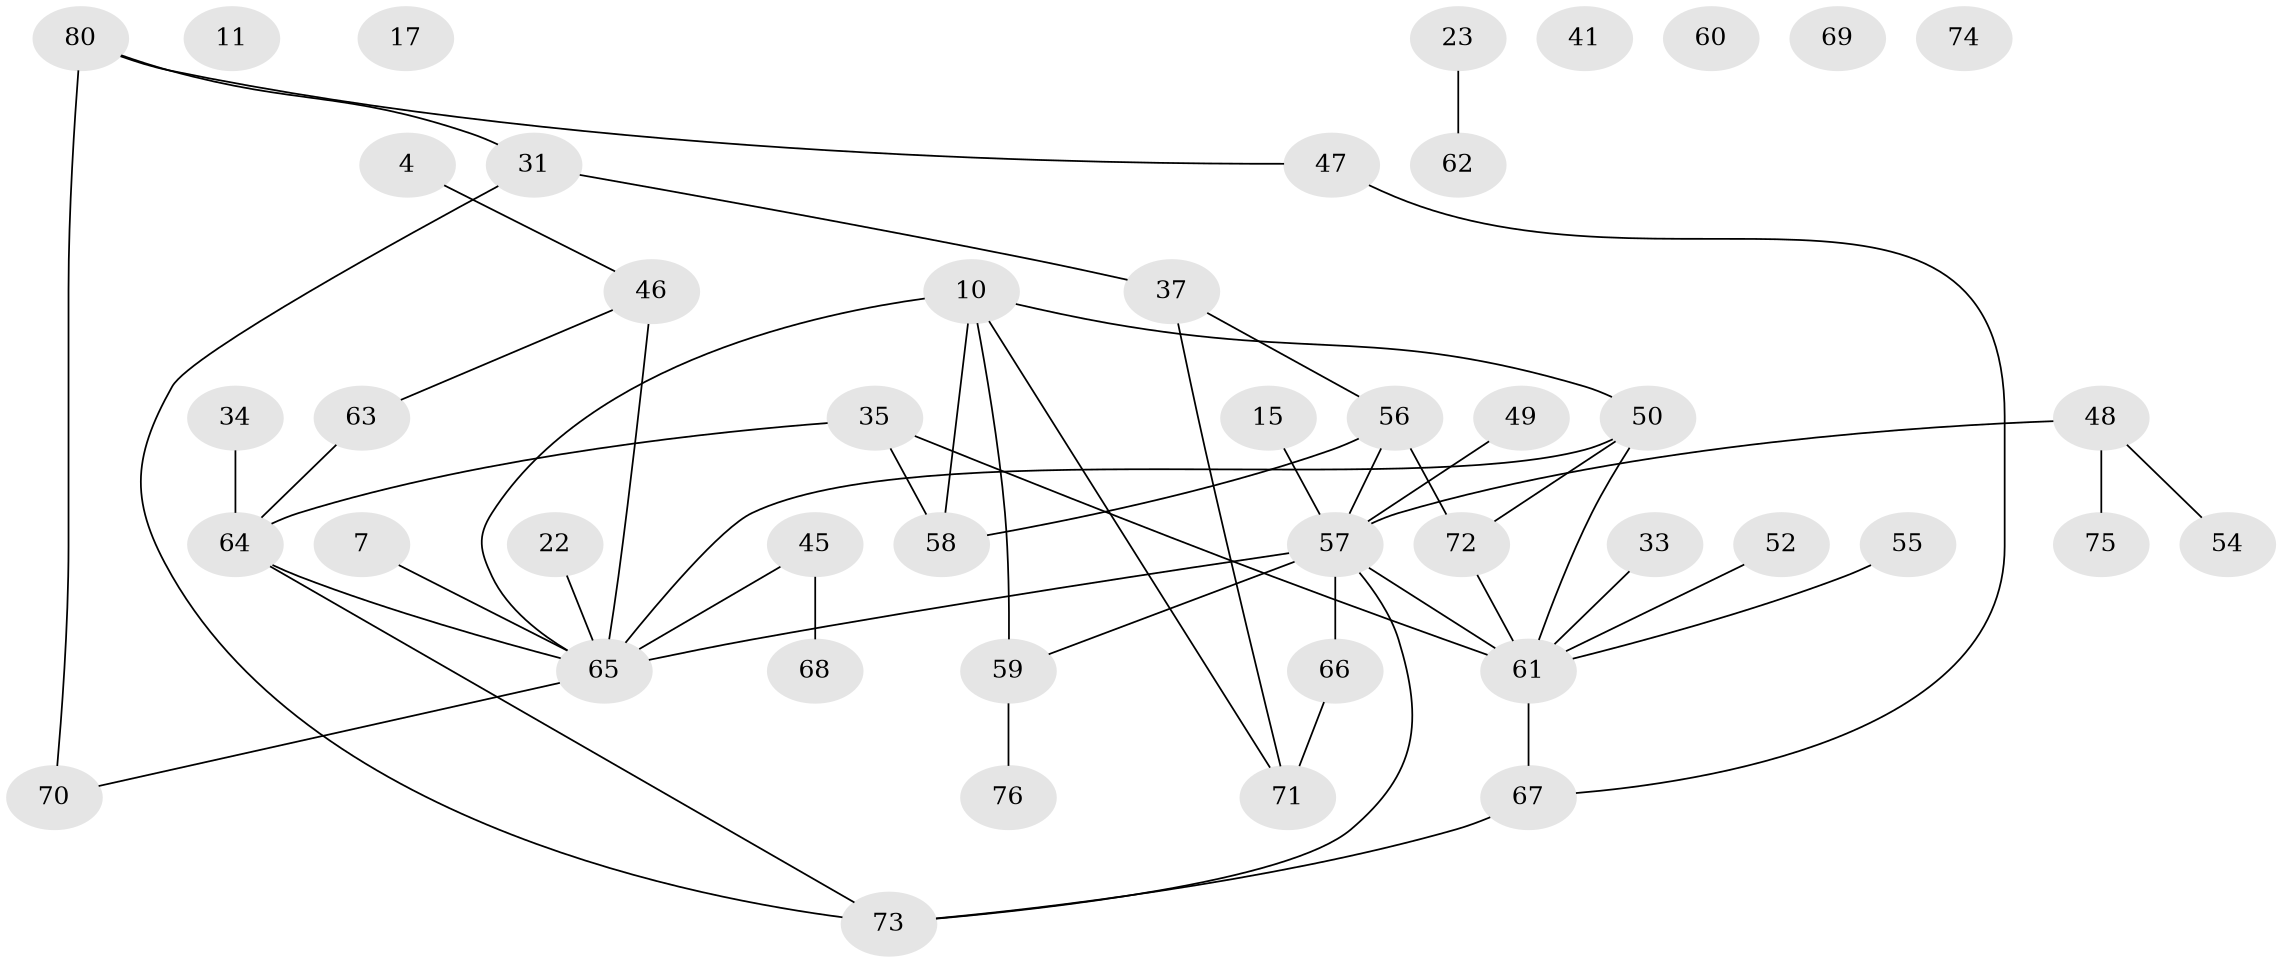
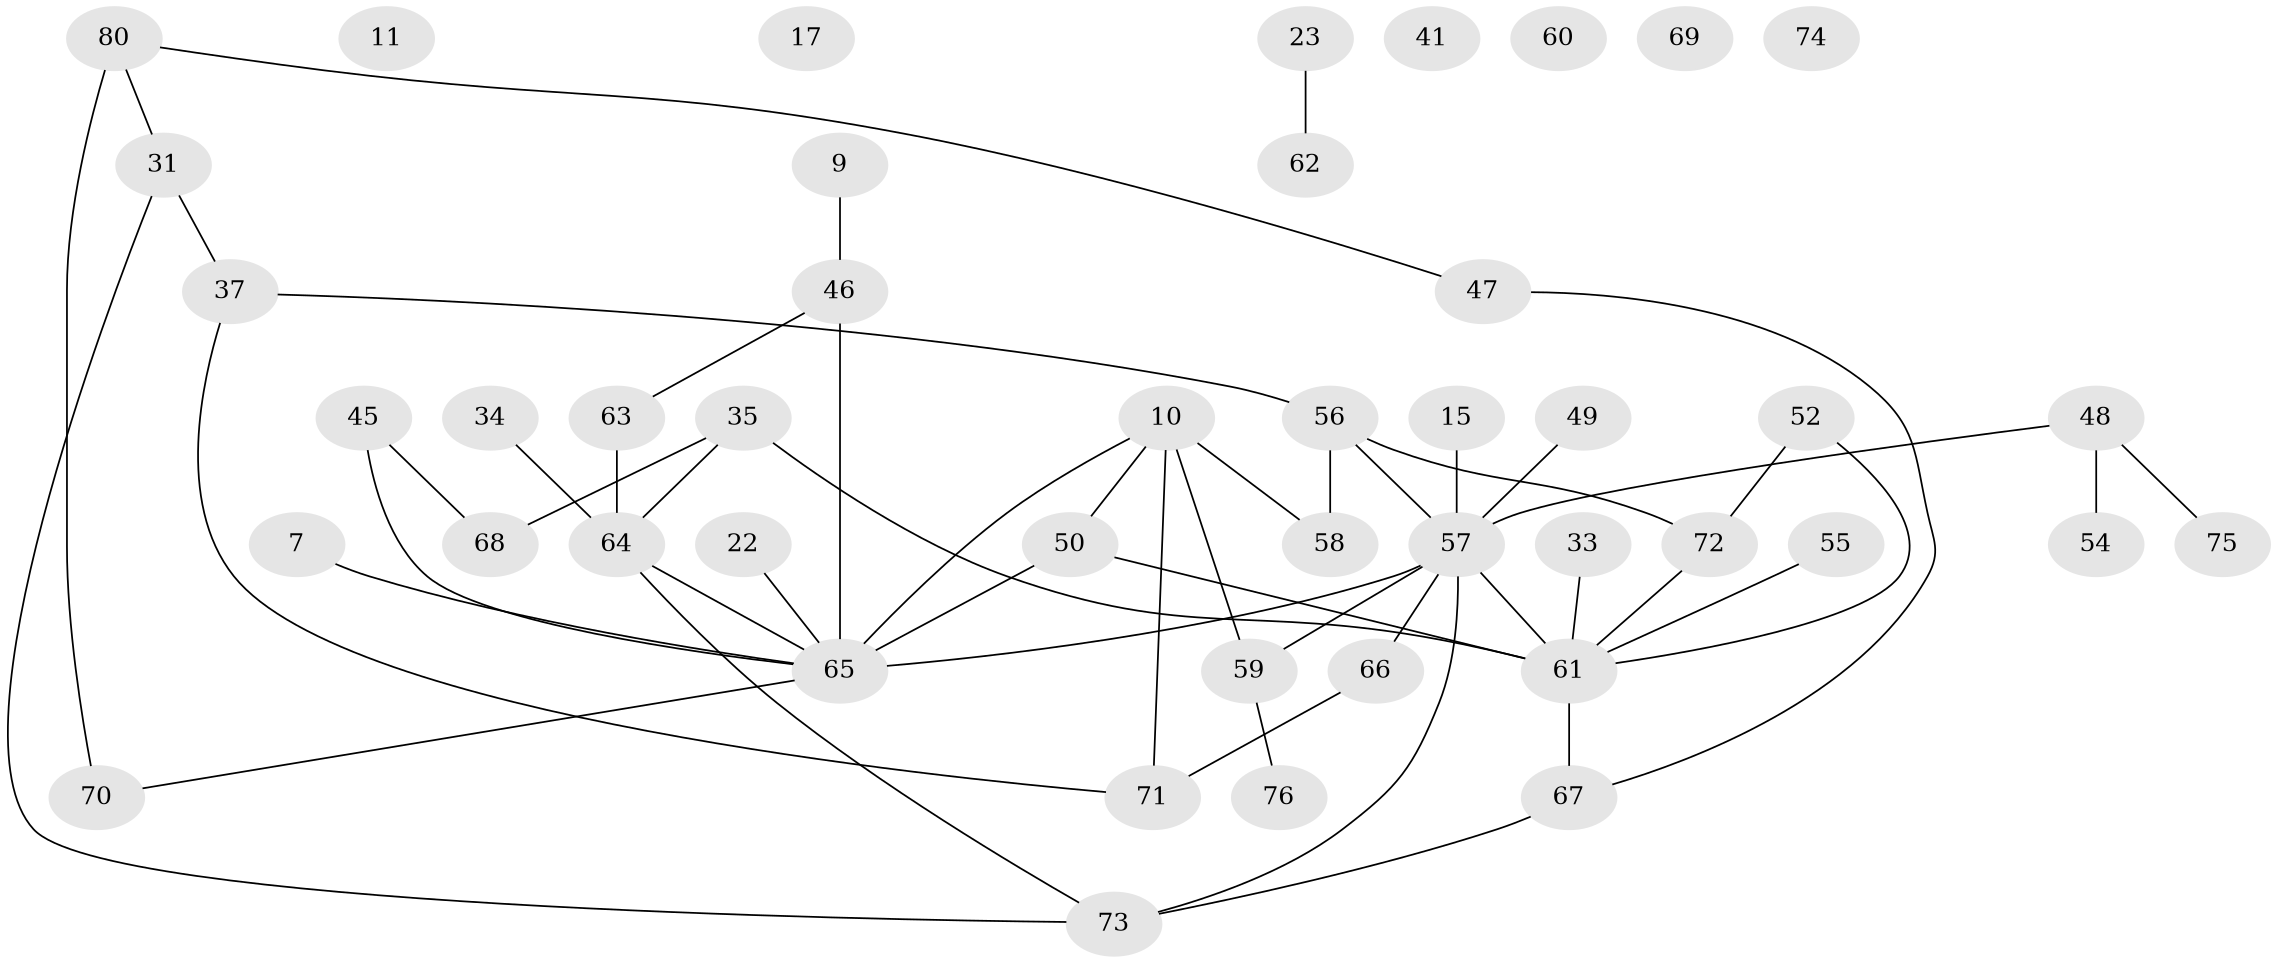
node "4": label "4" -> "9"
edge "50" -- "72": now "52" -- "72"
edge "35" -- "58": now "35" -- "68"
